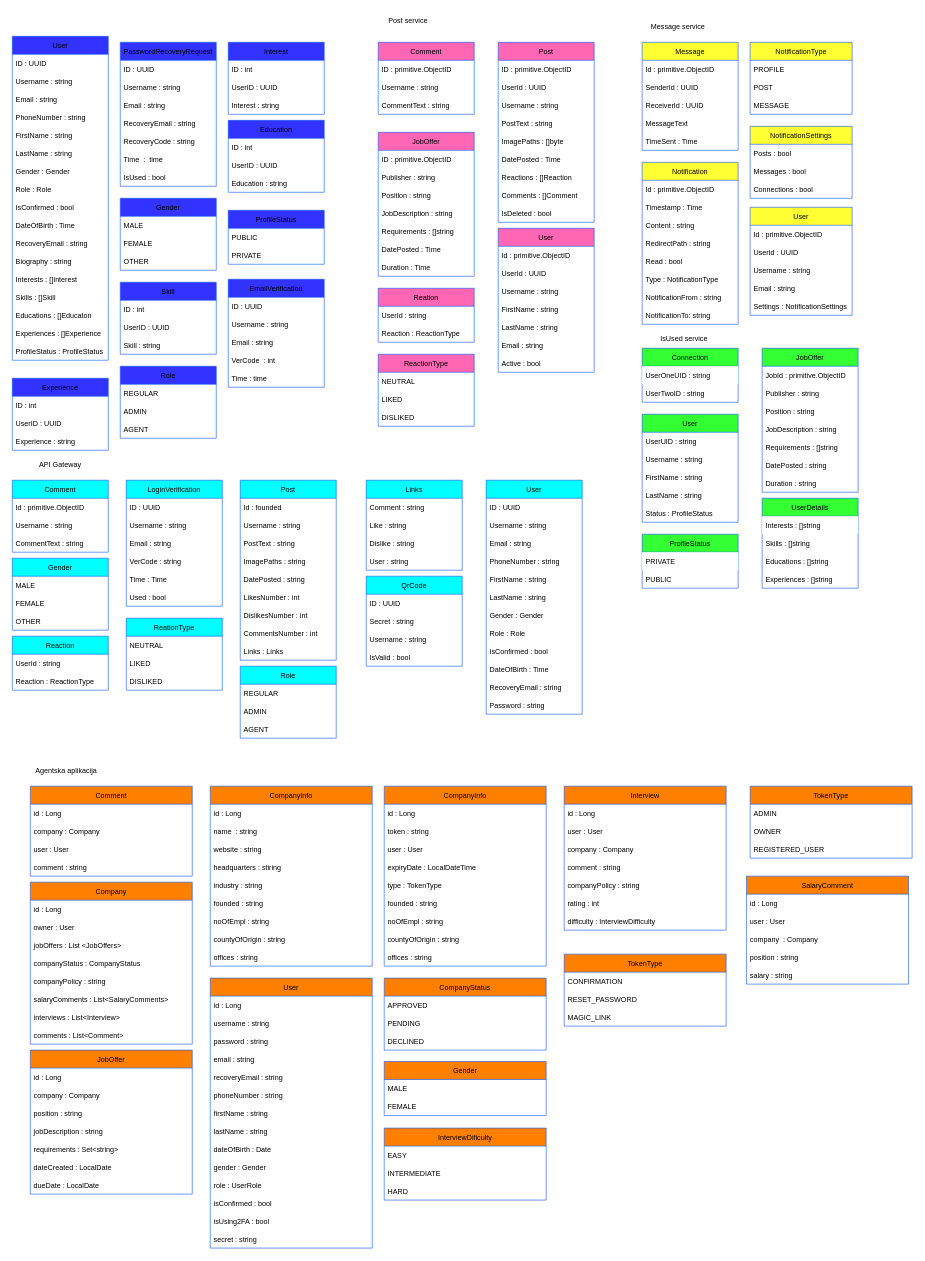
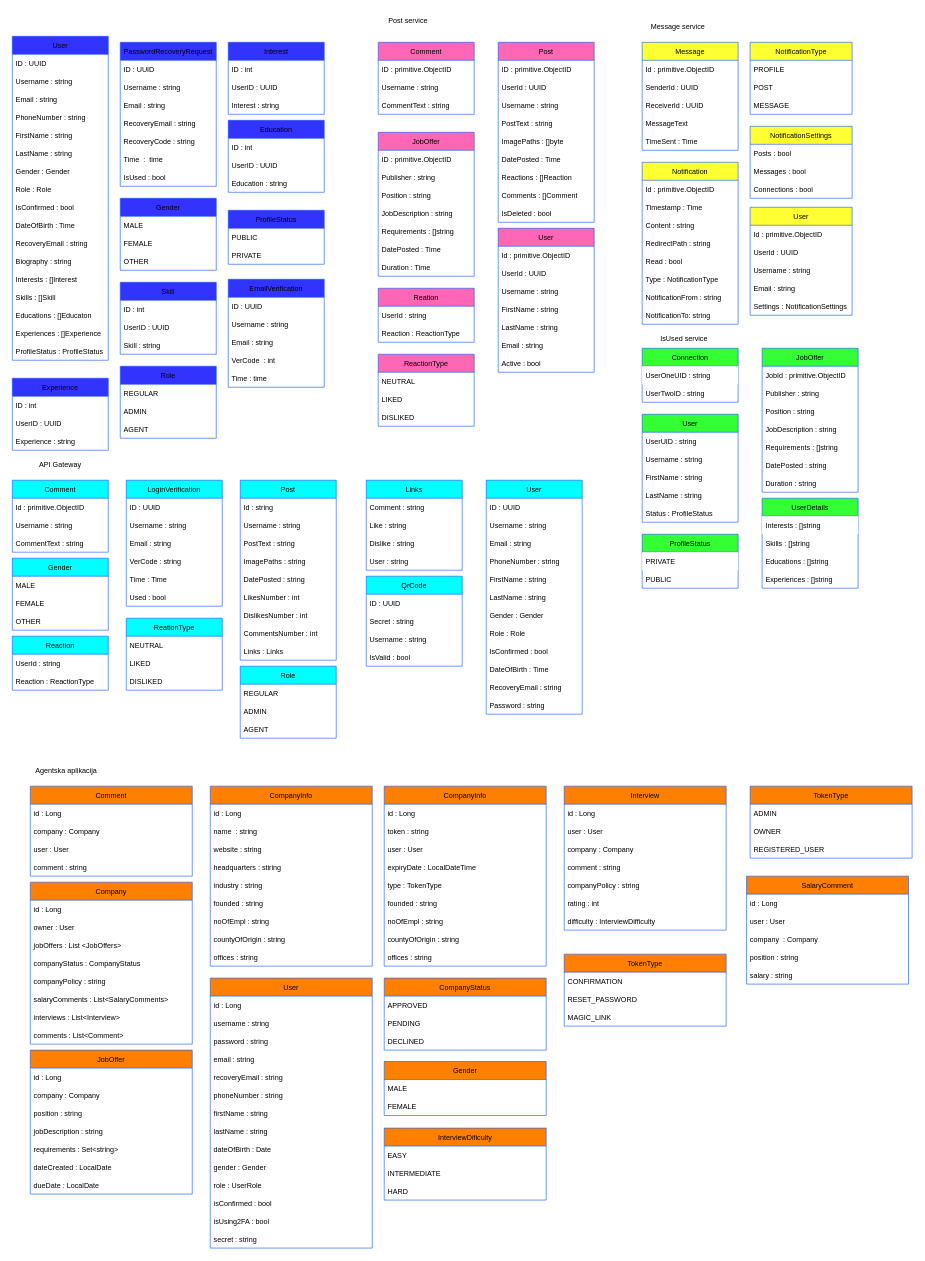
node "Id : founded": label "Id : founded" -> "Id : string"
